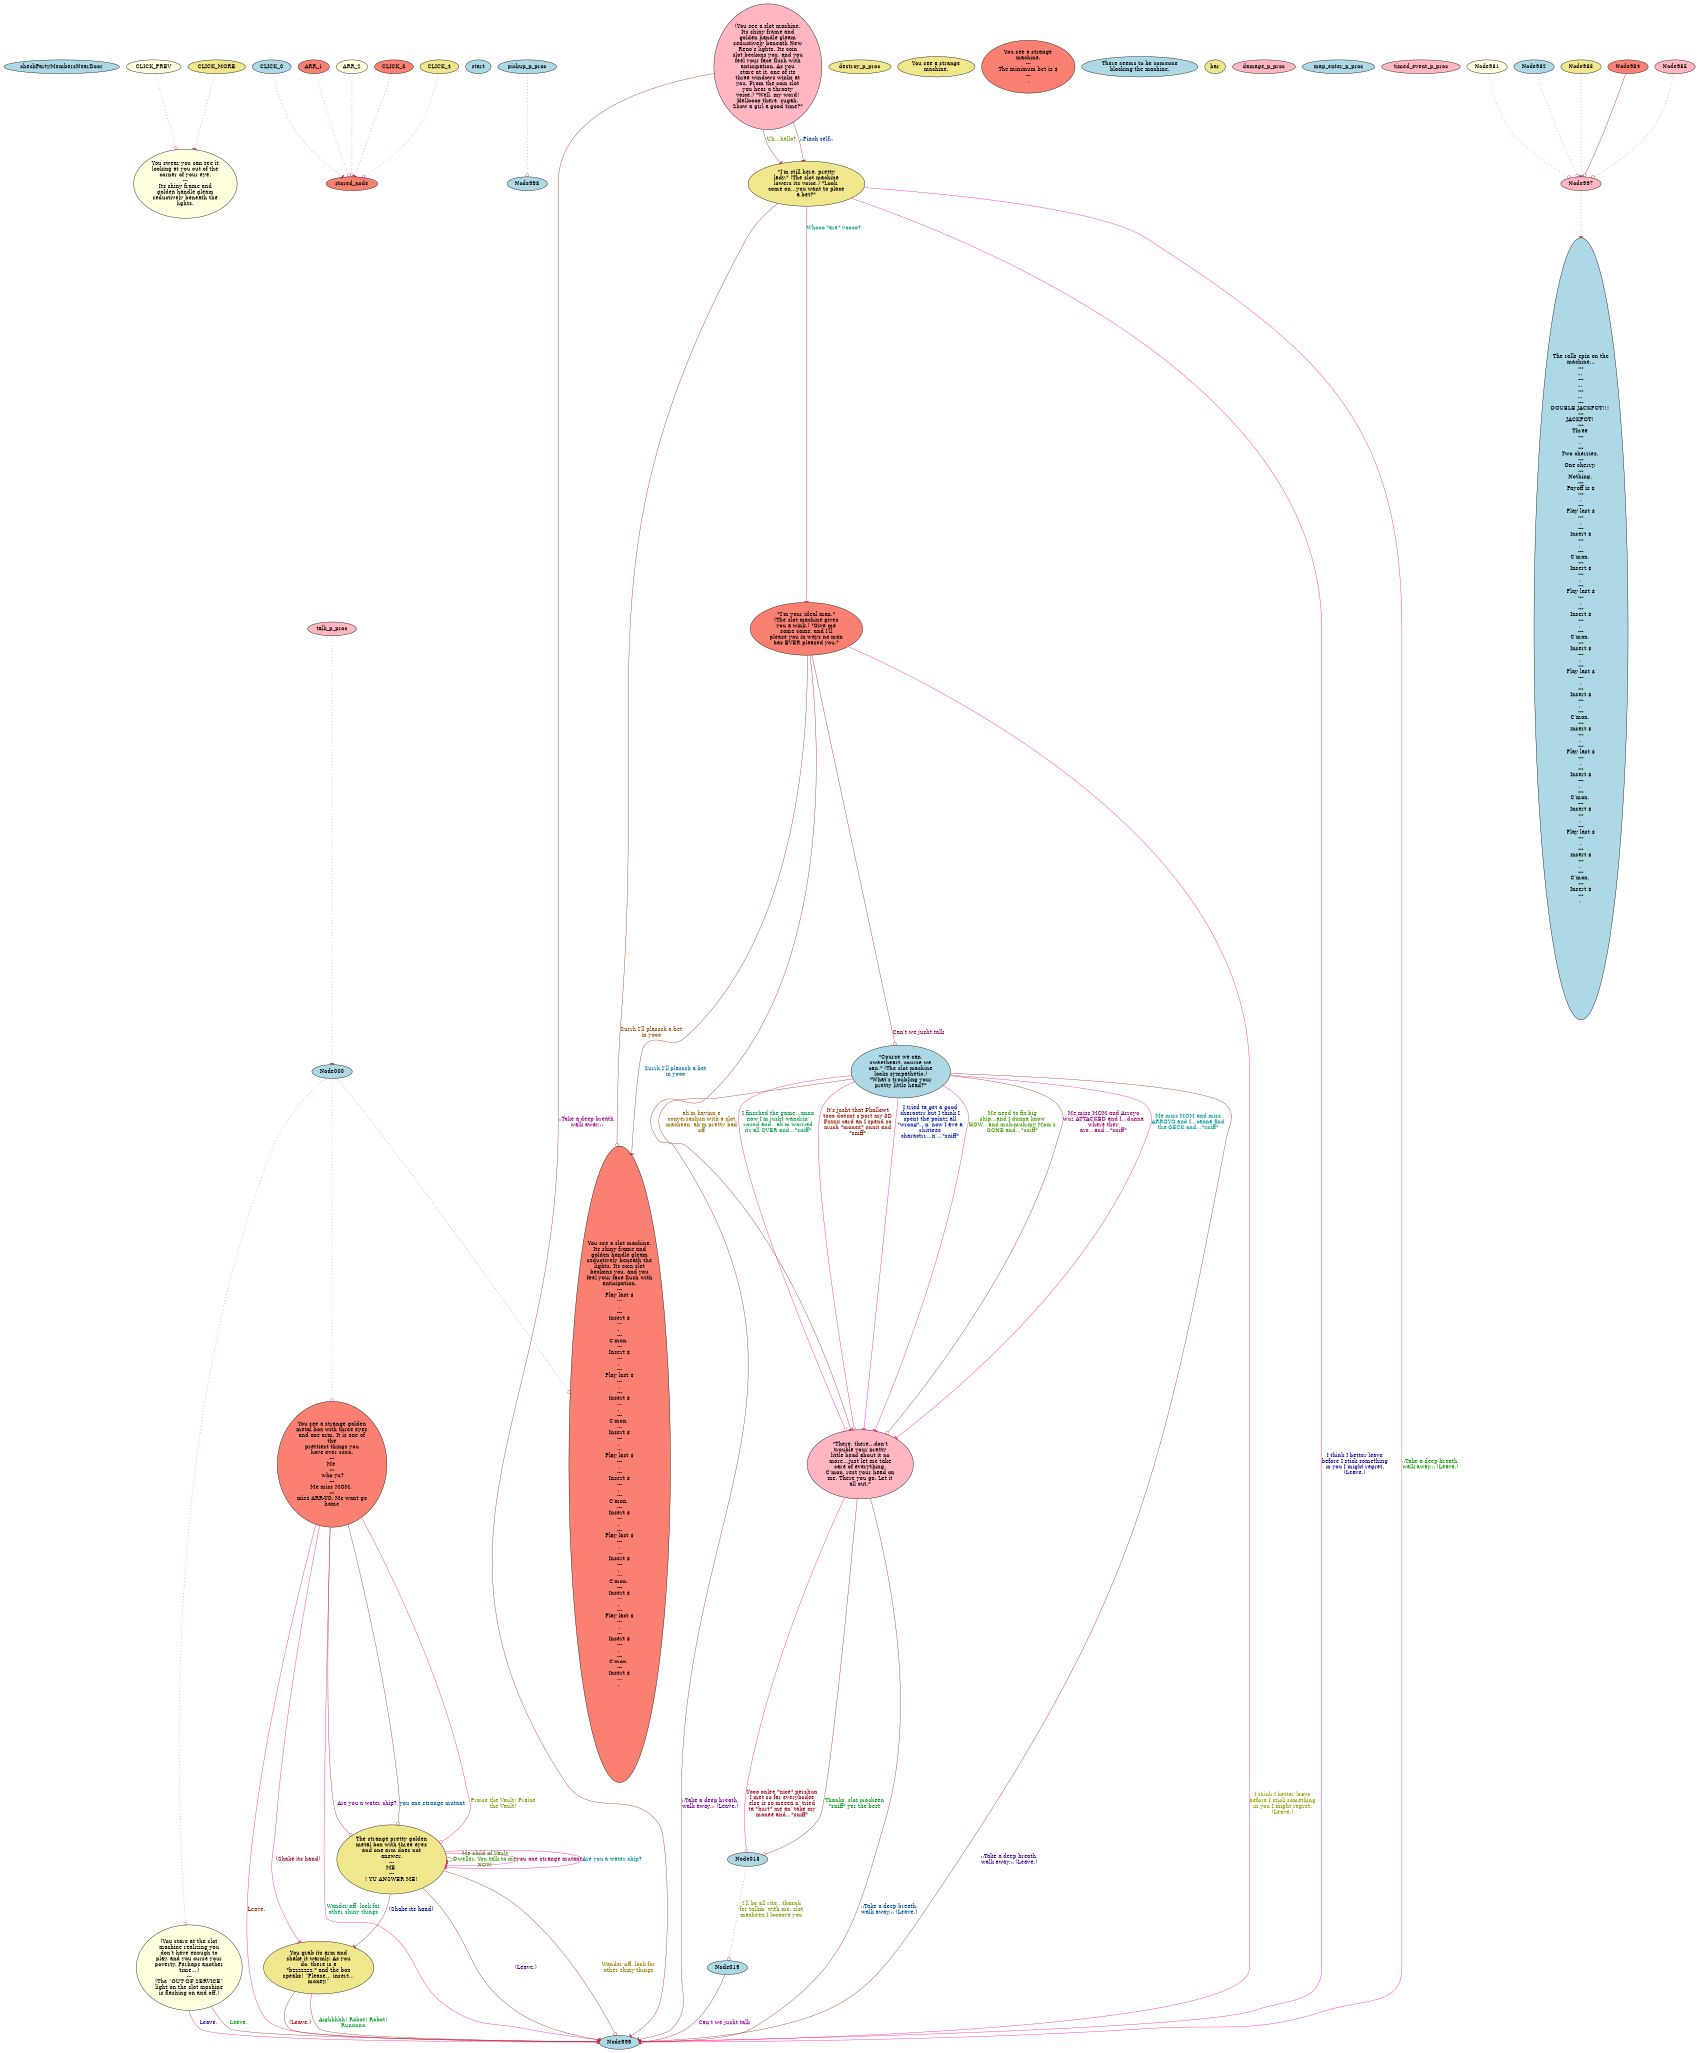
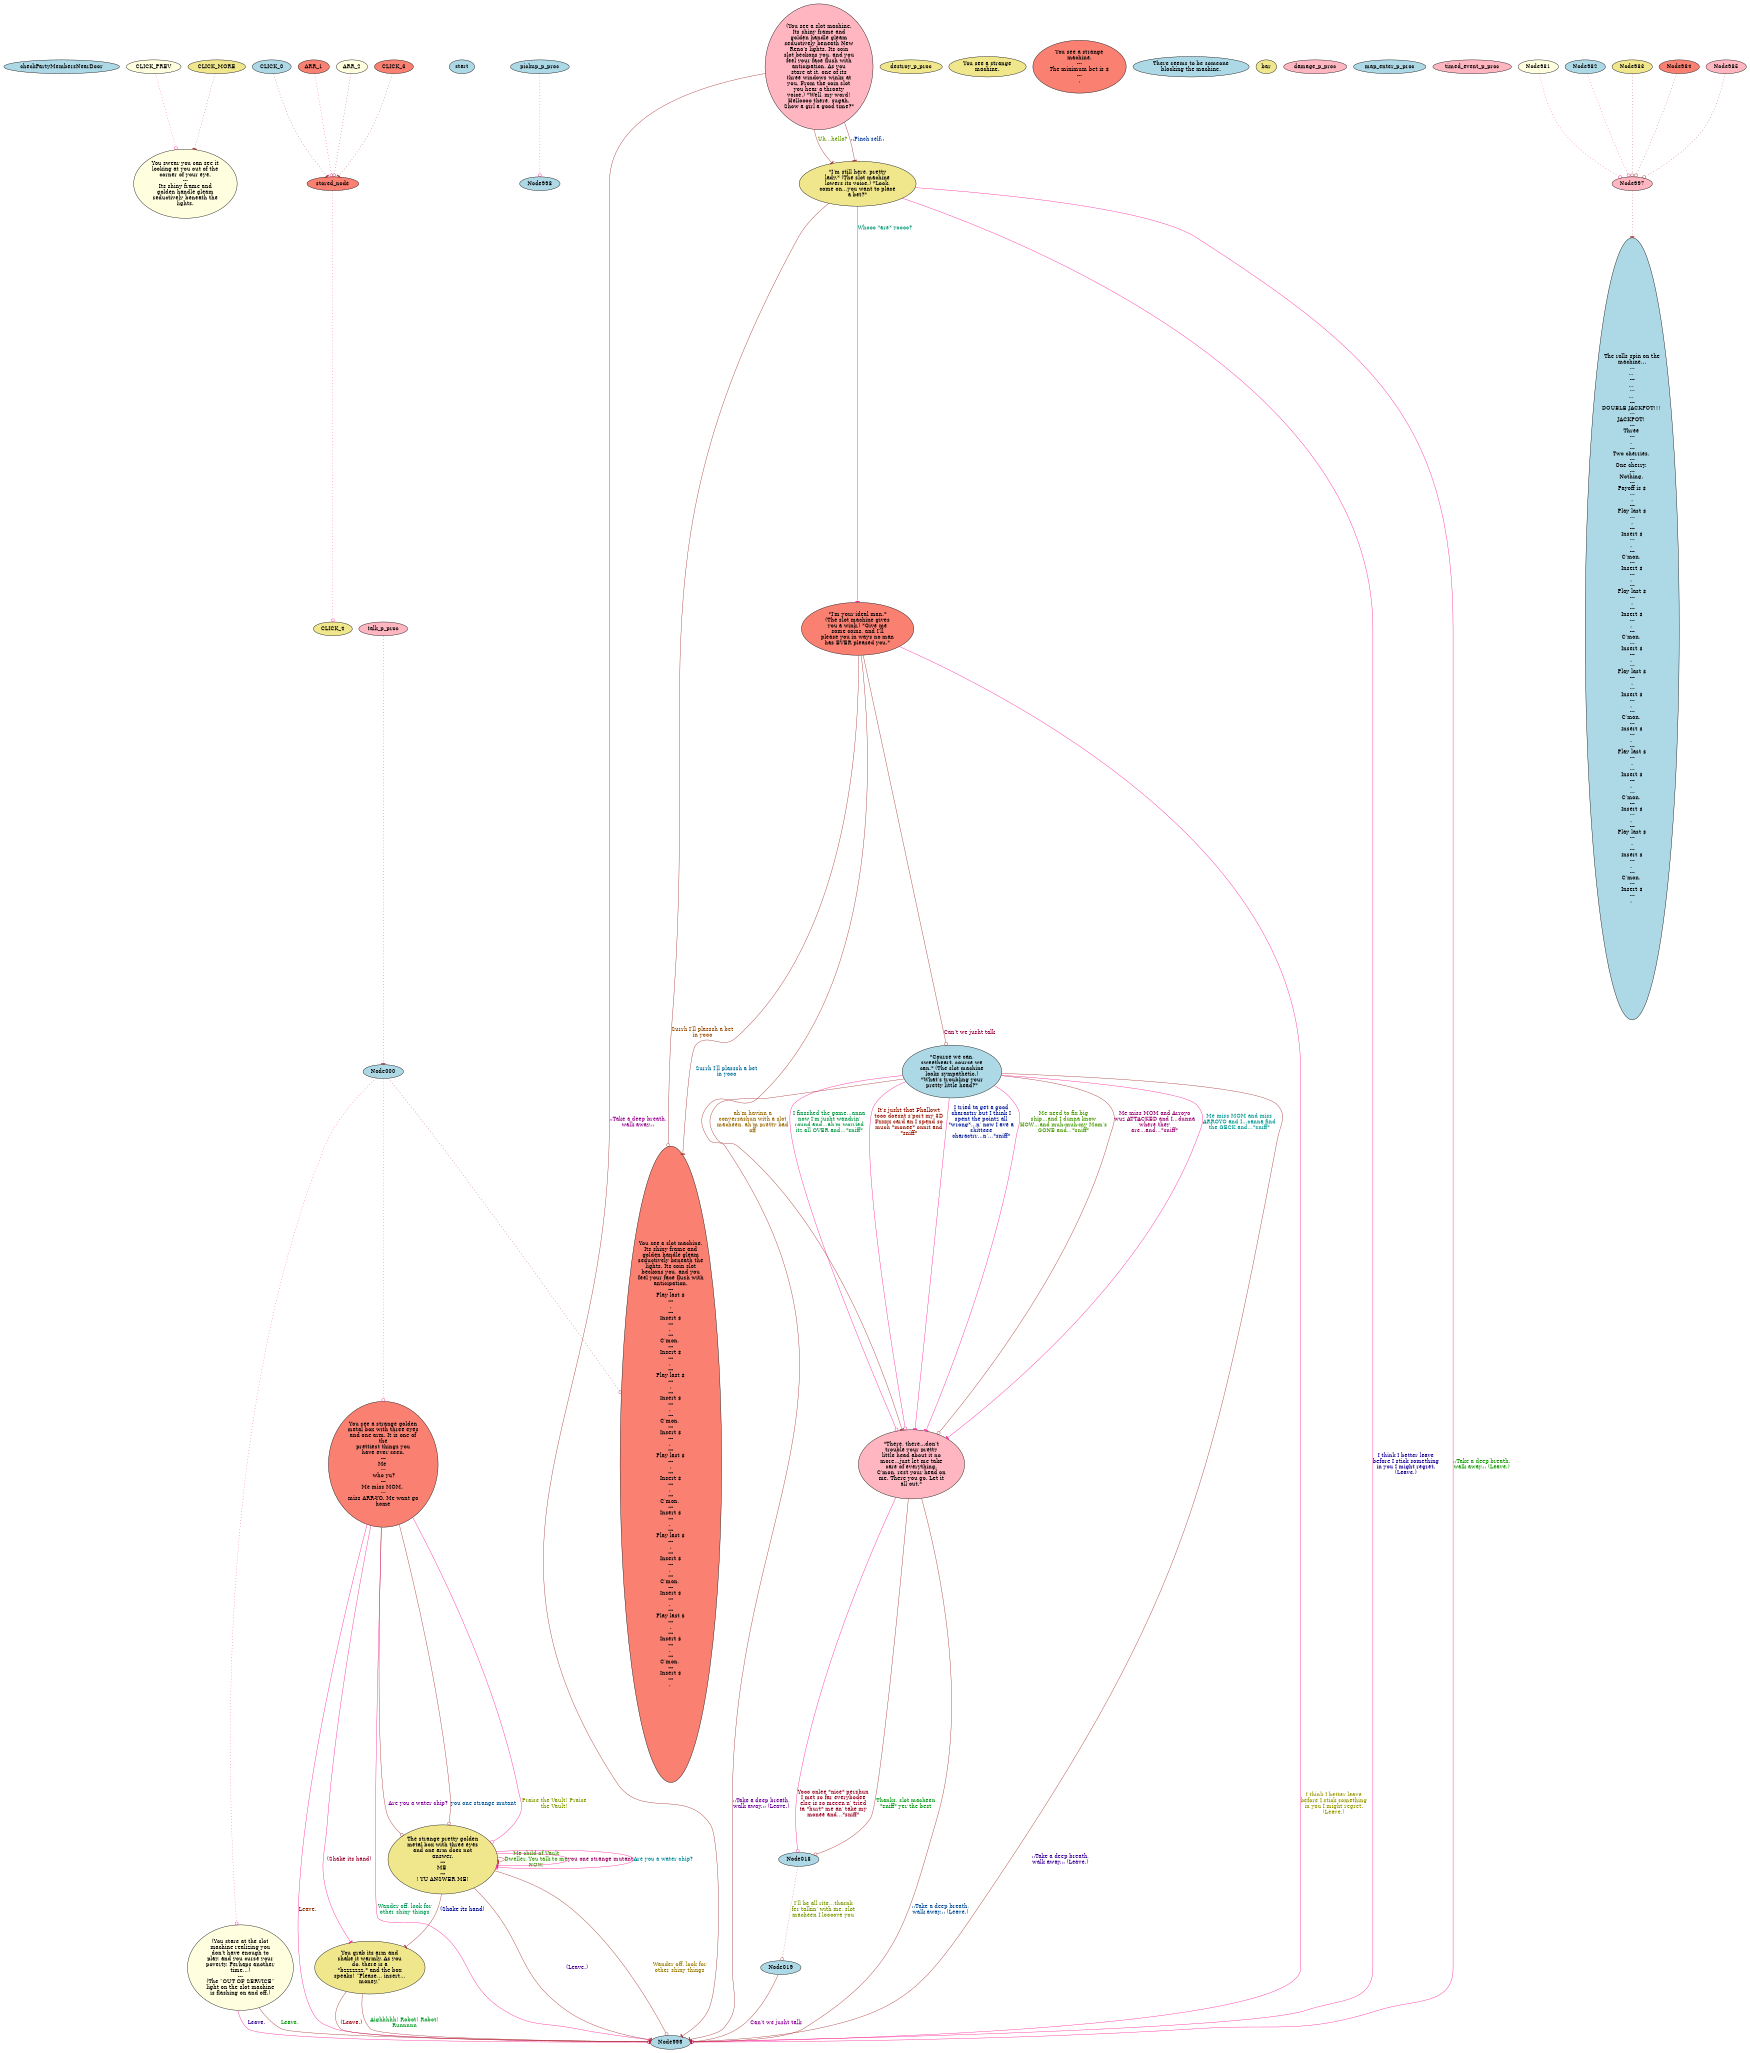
edge "Node983" -> "Node997": arrowhead tee -> odot
edge "Node984" -> "Node997": style solid -> dotted
edge "CLICK_4" -> "stored_node": reversed
